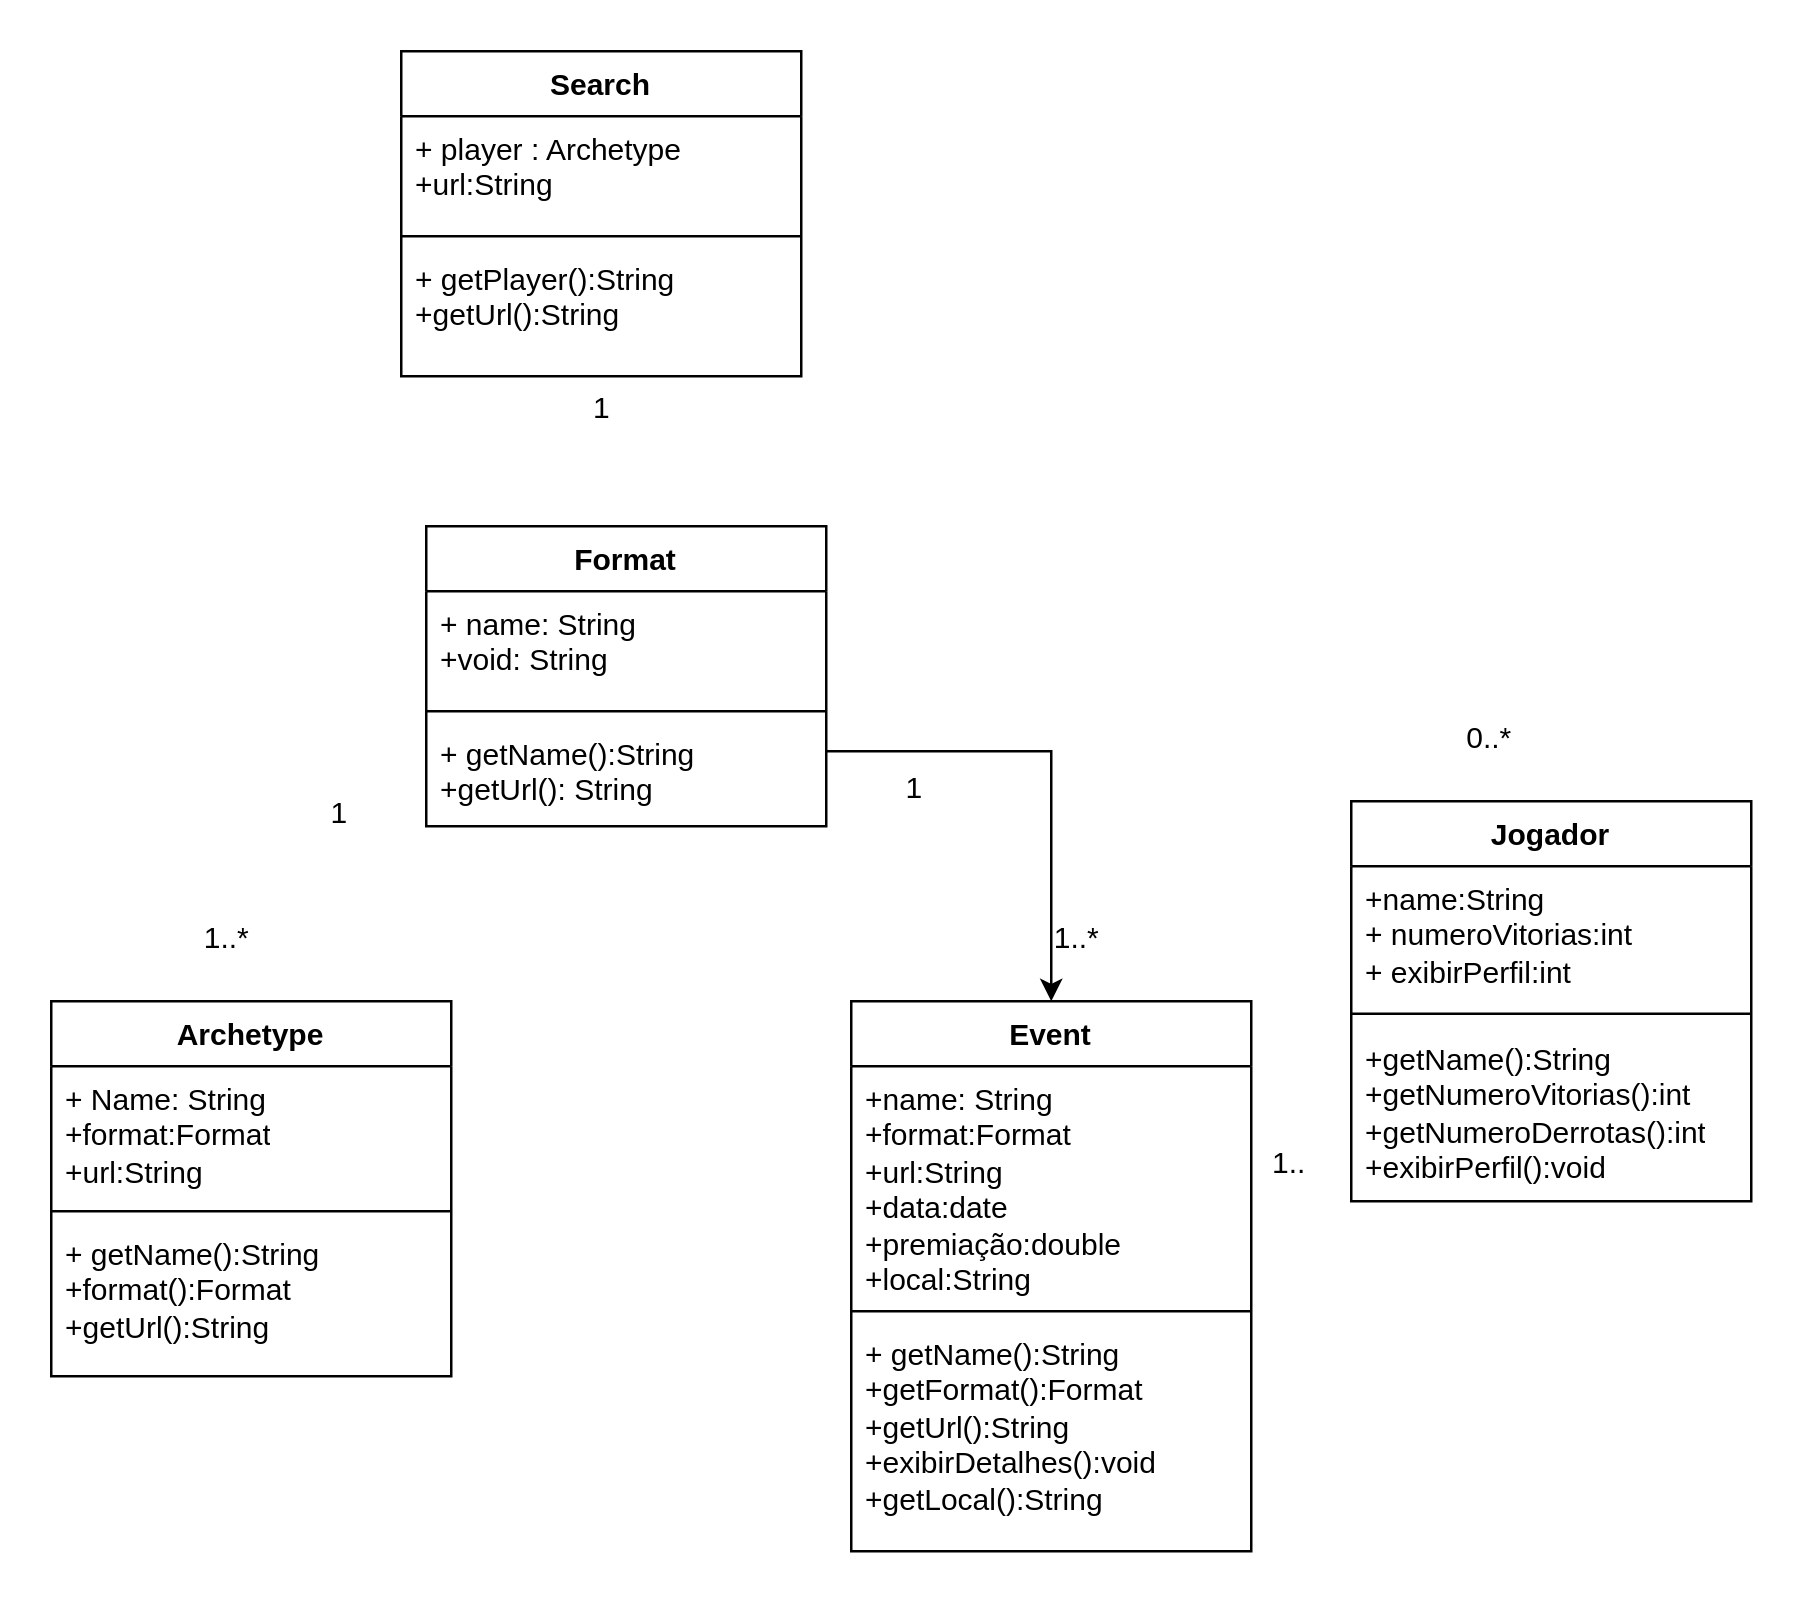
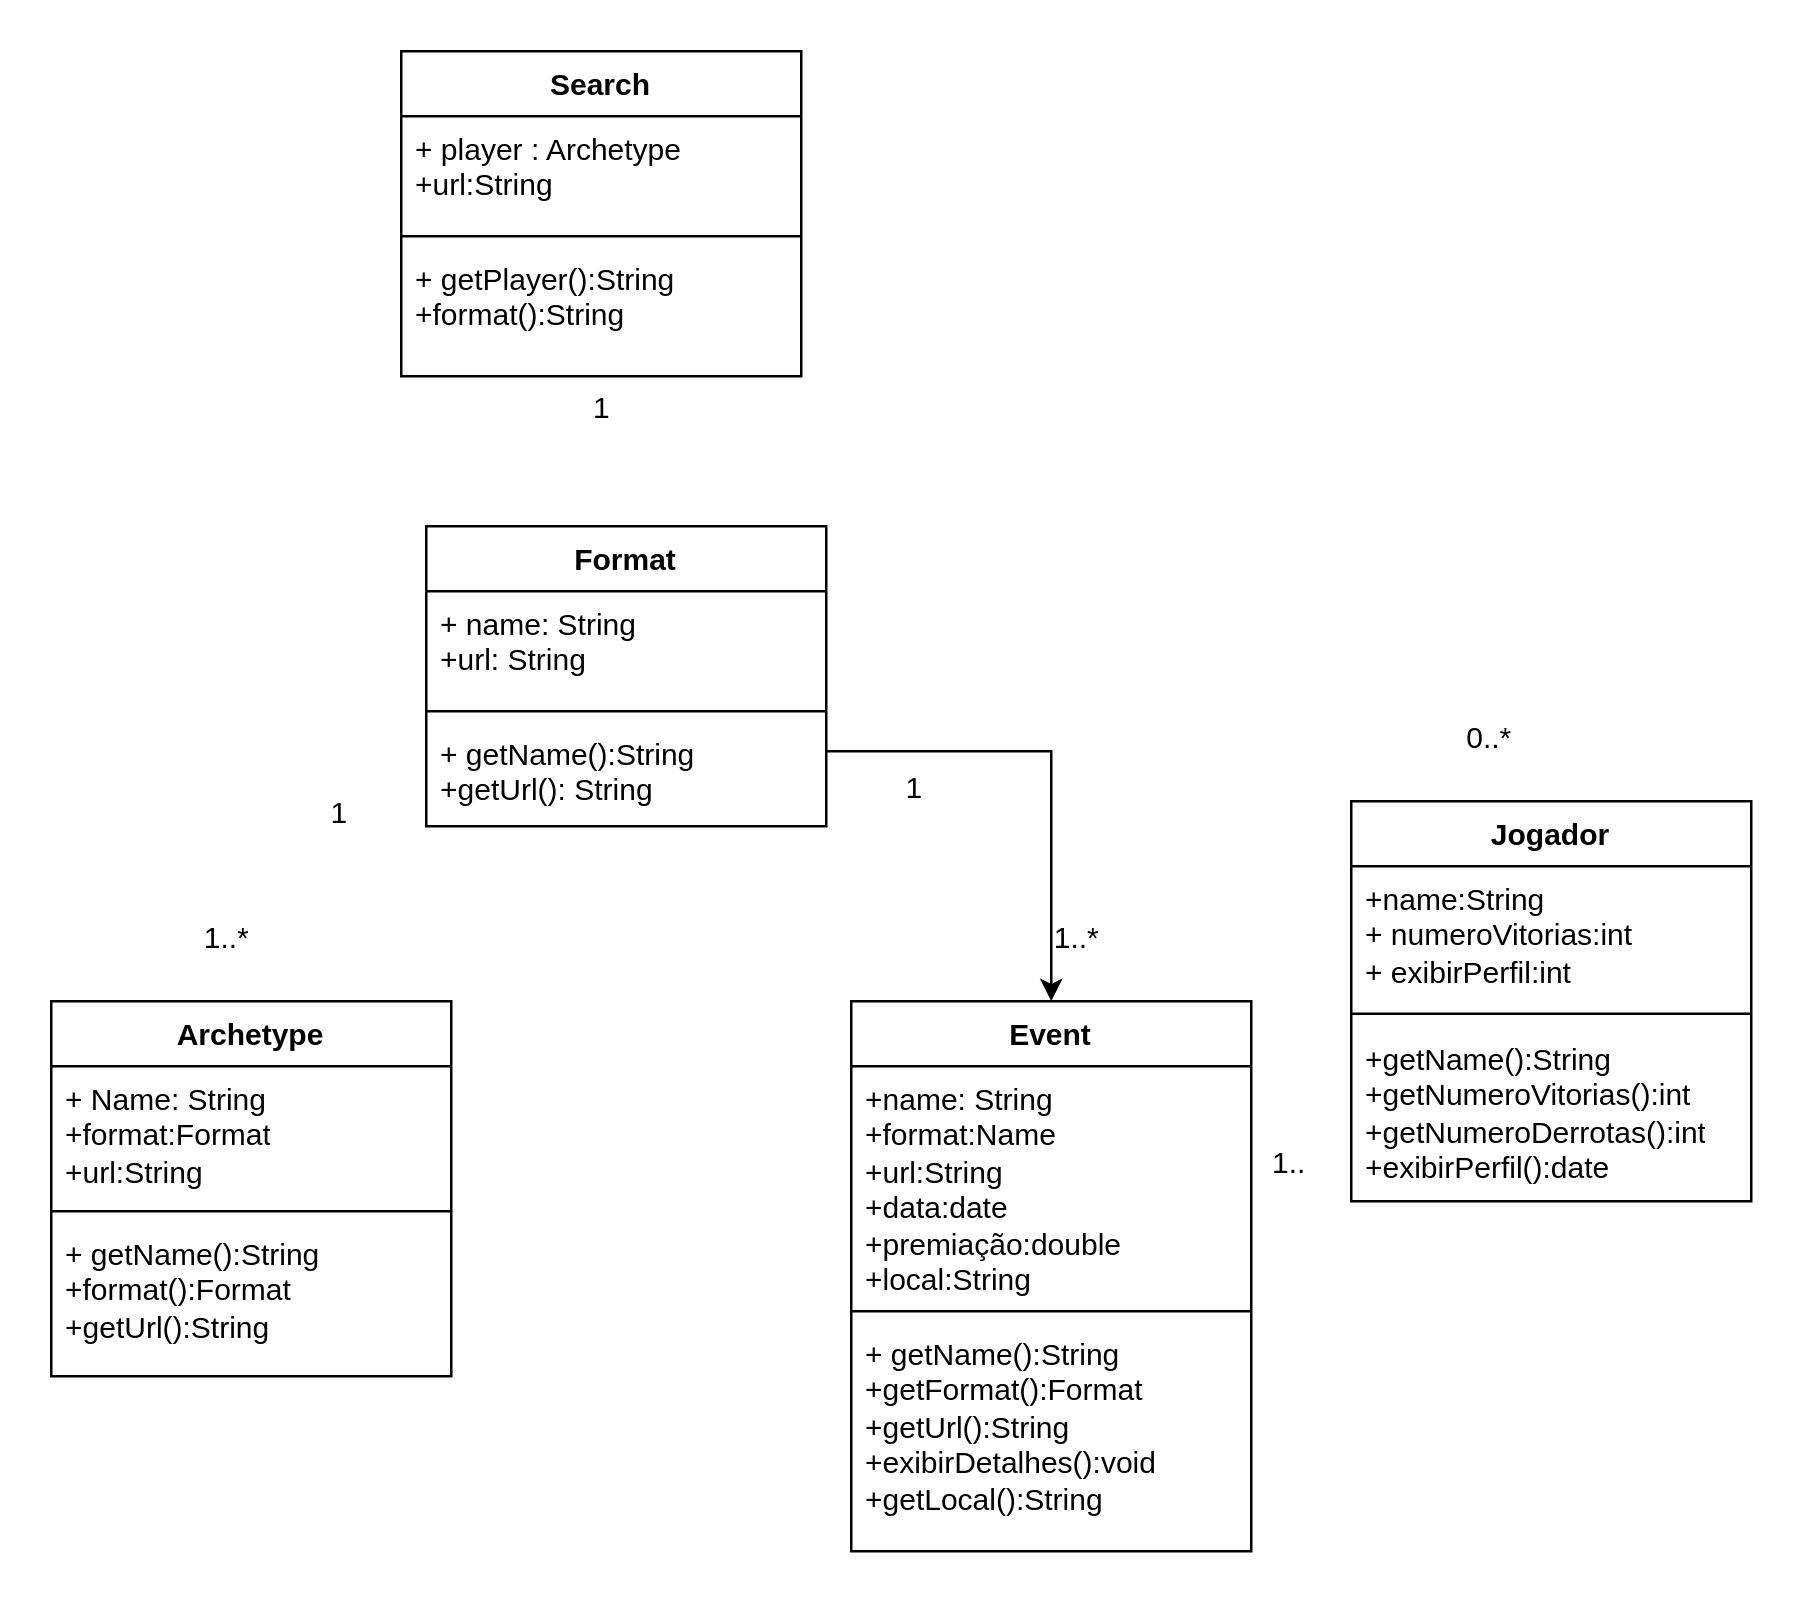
node "+ getPlayer():String +getUrl():String": label "+ getPlayer():String +getUrl():String" -> "+ getPlayer():String +format():String"
node "+ name: String +void: String": label "+ name: String +void: String" -> "+ name: String +url: String"
node "+getName():String +getNumeroVitorias():int +getNumeroDerrotas():int +exibirPerfil():void": label "+getName():String +getNumeroVitorias():int +getNumeroDerrotas():int +exibirPerfil():void" -> "+getName():String +getNumeroVitorias():int +getNumeroDerrotas():int +exibirPerfil():date"
node "+name: String +format:Format +url:String +data:date +premiação:double +local:String": label "+name: String +format:Format +url:String +data:date +premiação:double +local:String" -> "+name: String +format:Name +url:String +data:date +premiação:double +local:String"
